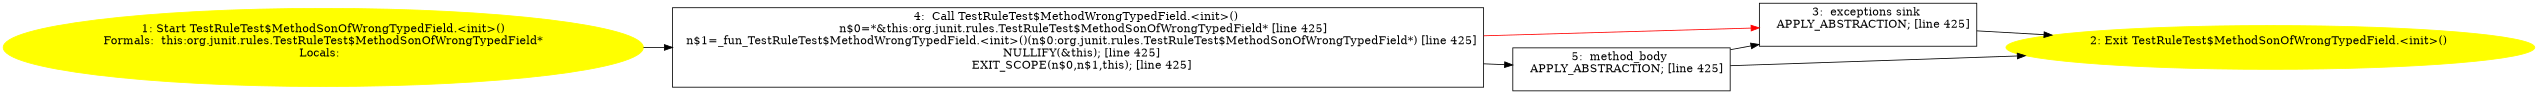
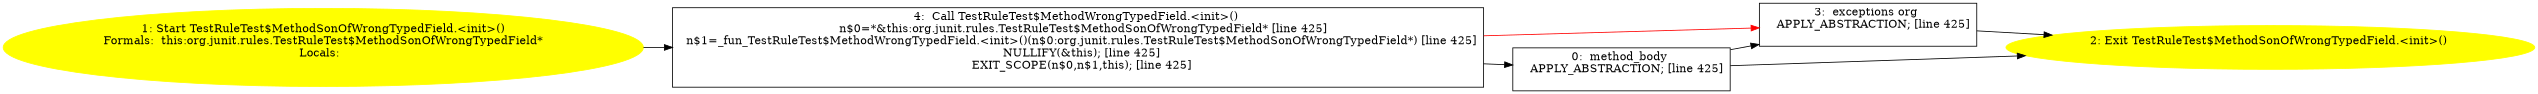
node "3:  exceptions sink APPLY_ABSTRACTION; [line 425]": label "3:  exceptions sink APPLY_ABSTRACTION; [line 425]" -> "3:  exceptions org APPLY_ABSTRACTION; [line 425]"
node "5:  method_body APPLY_ABSTRACTION; [line 425]": label "5:  method_body APPLY_ABSTRACTION; [line 425]" -> "0:  method_body APPLY_ABSTRACTION; [line 425]"
